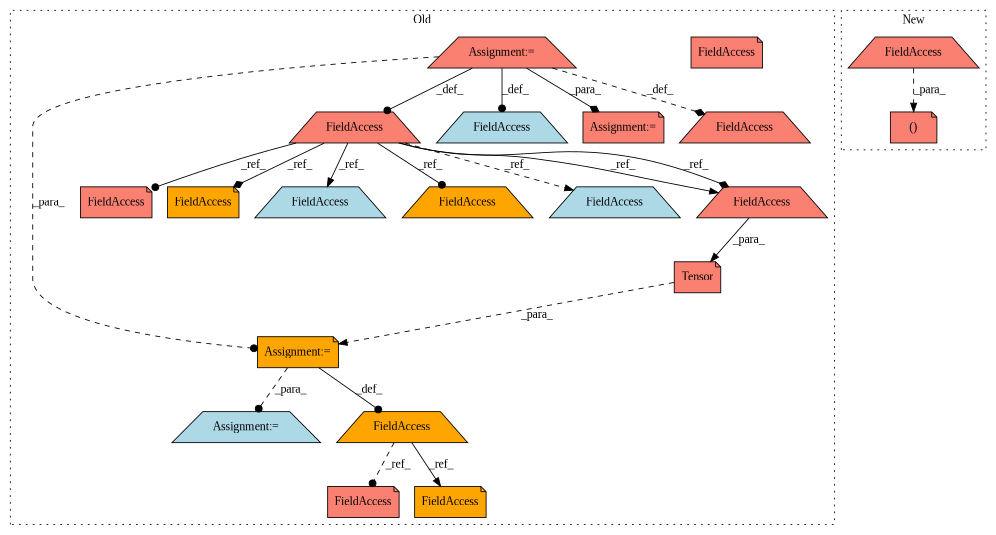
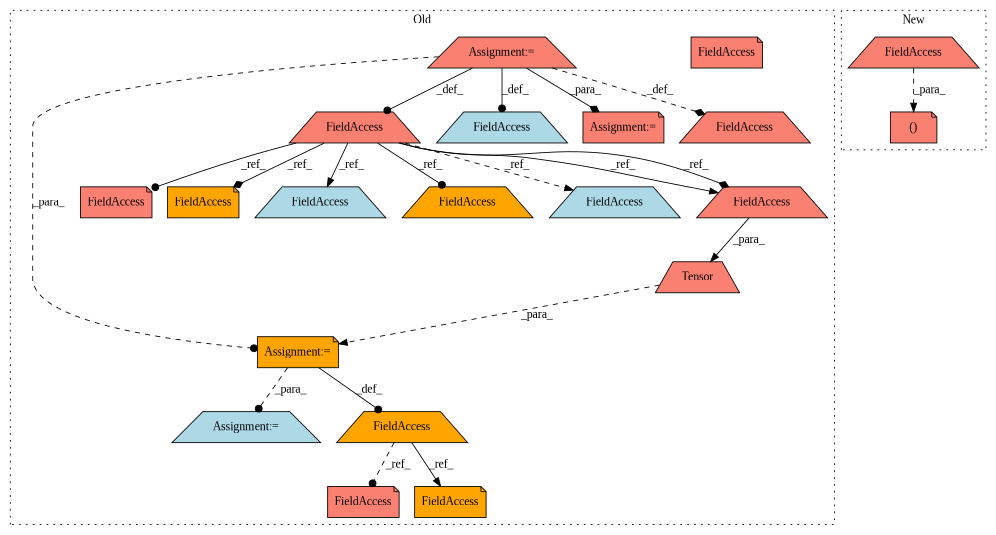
node "Tensor": shape note -> trapezium
